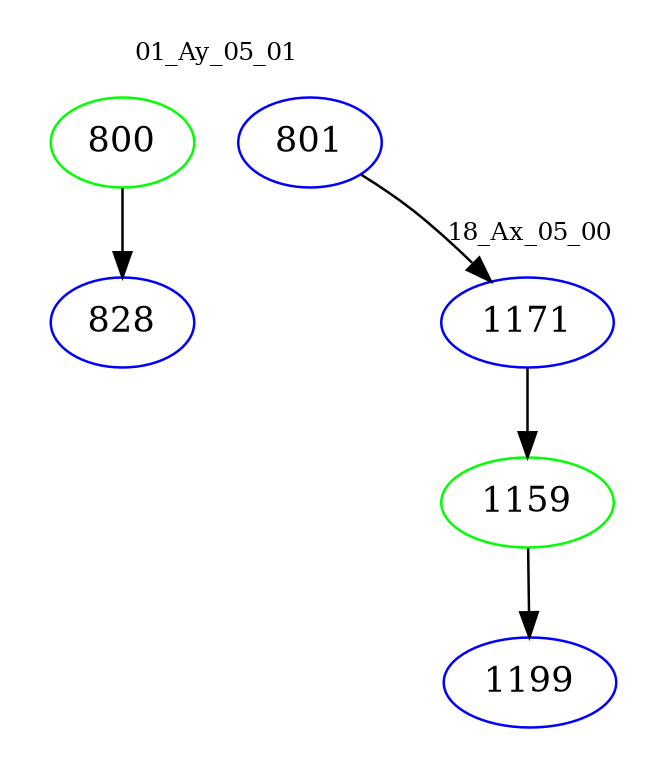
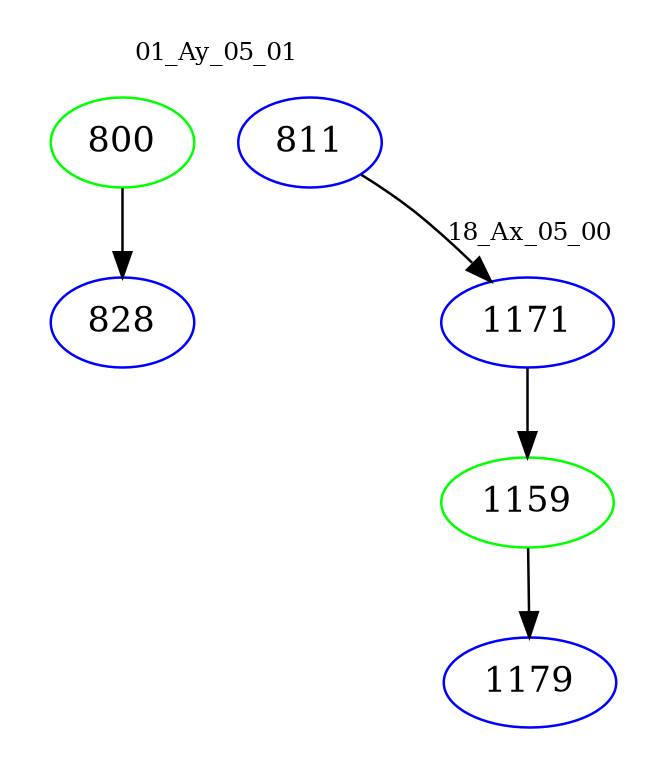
node "801": label "801" -> "811"
node "1199": label "1199" -> "1179"
